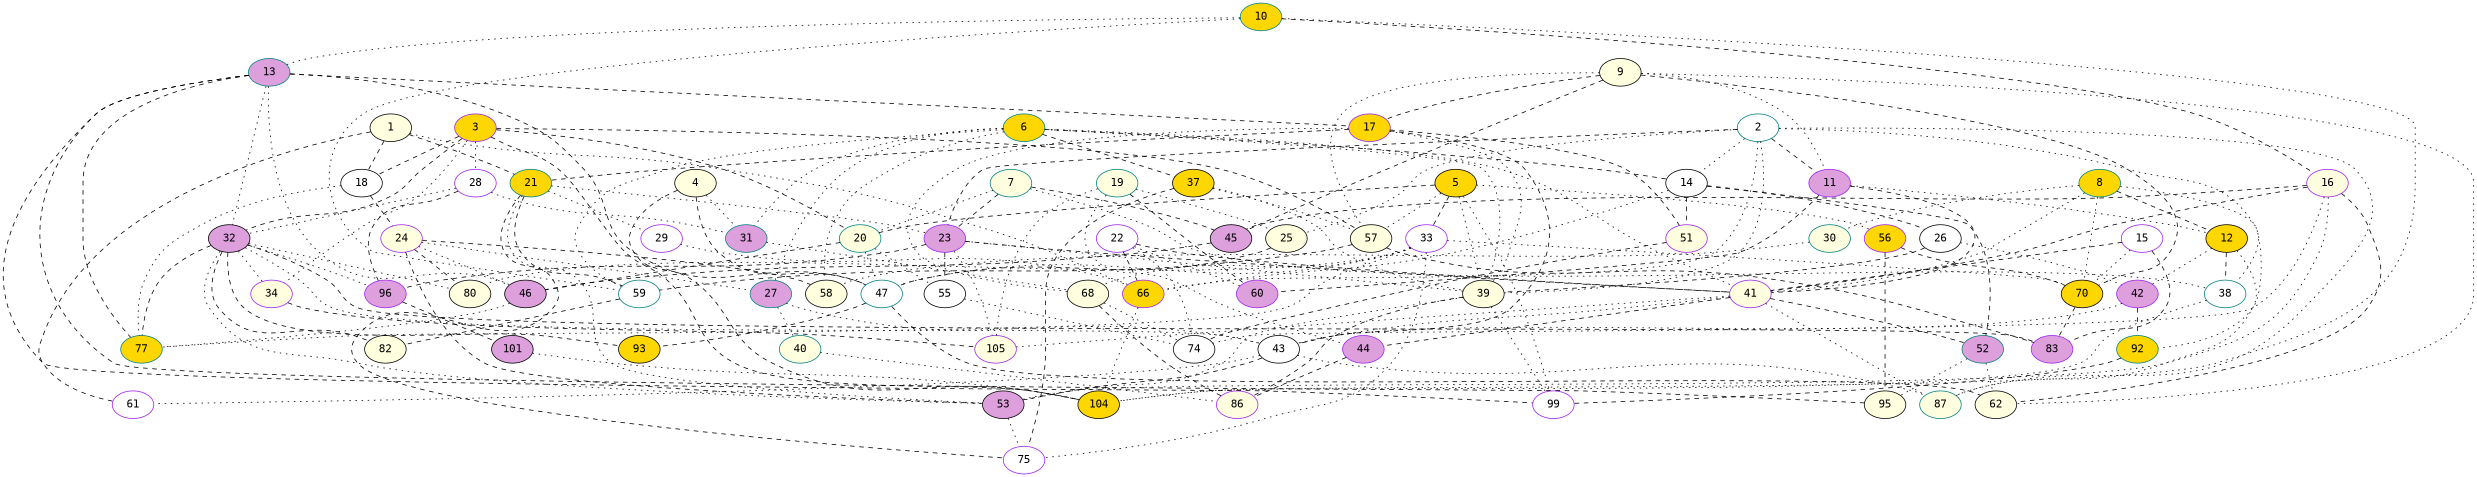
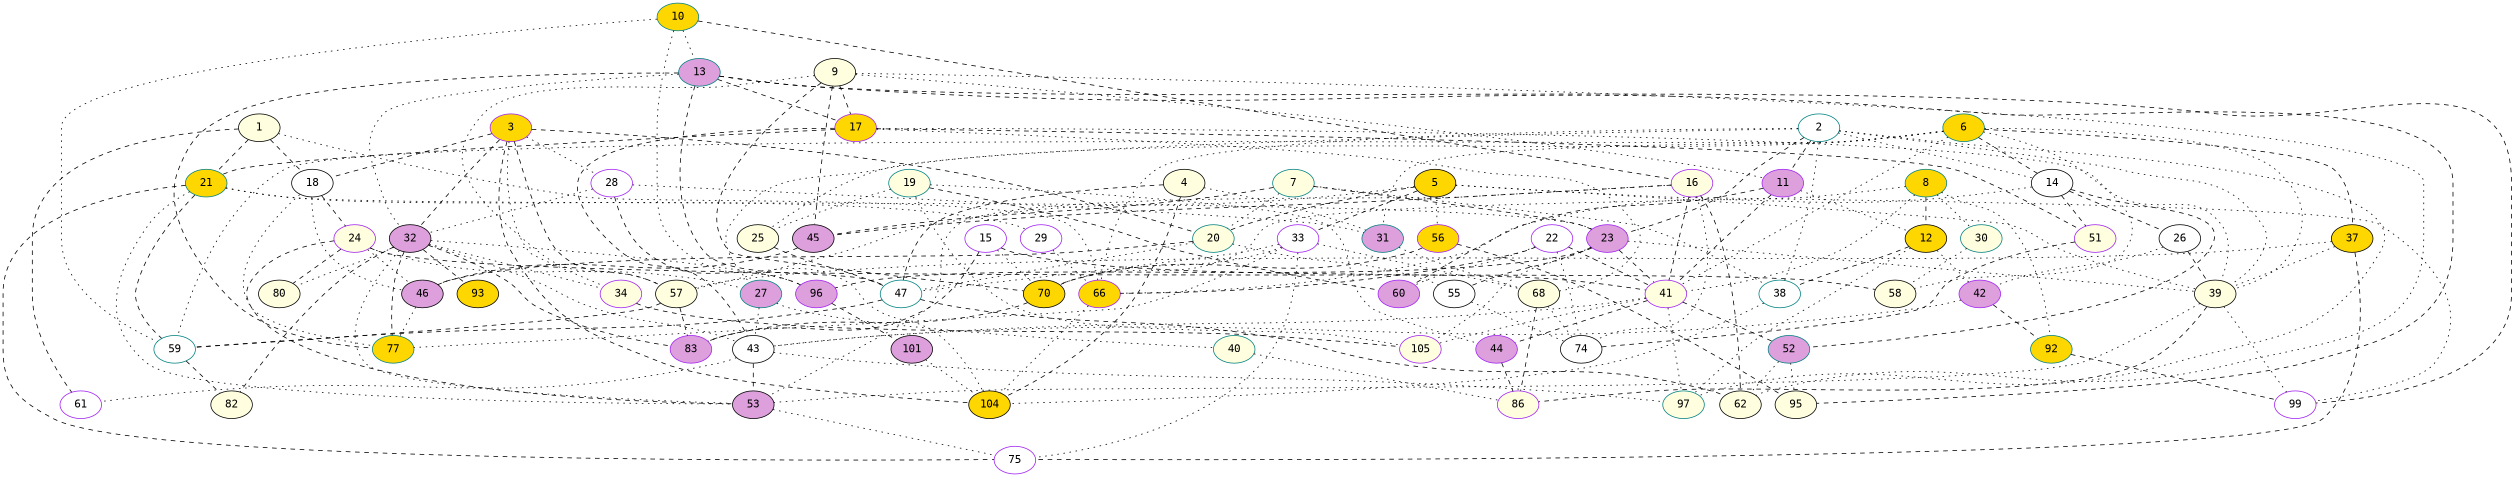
edge "13" -- "46": now "18" -- "46"
edge "33" -- "80": removed
edge "47" -- "93": now "47" -- "59"
node "87": label "87" -> "97"
